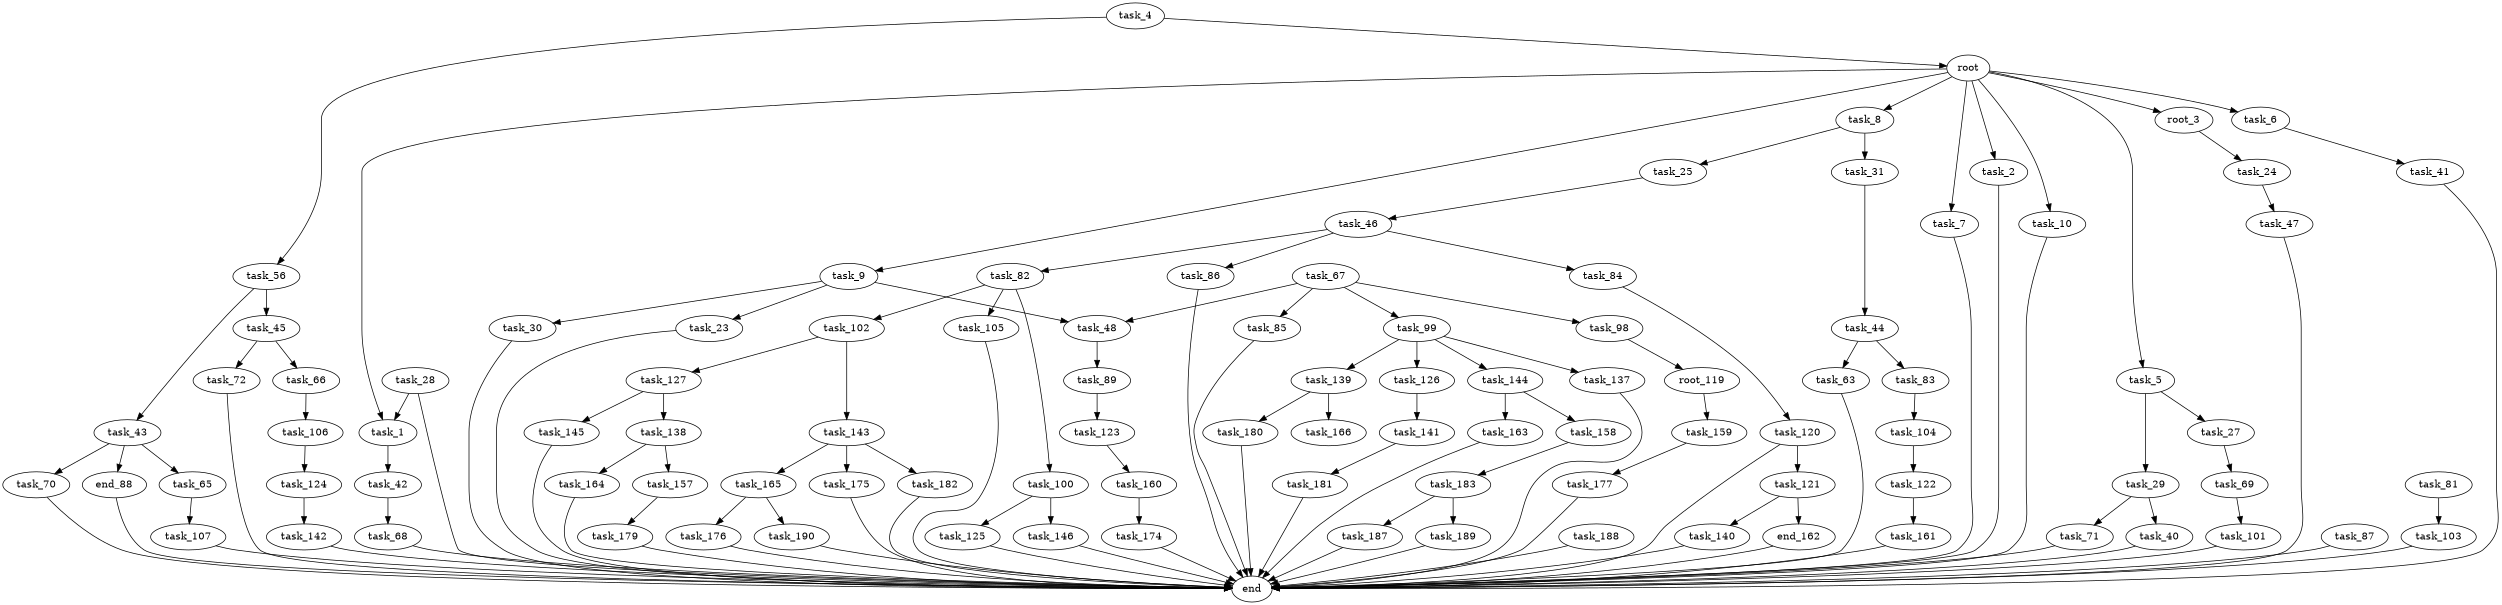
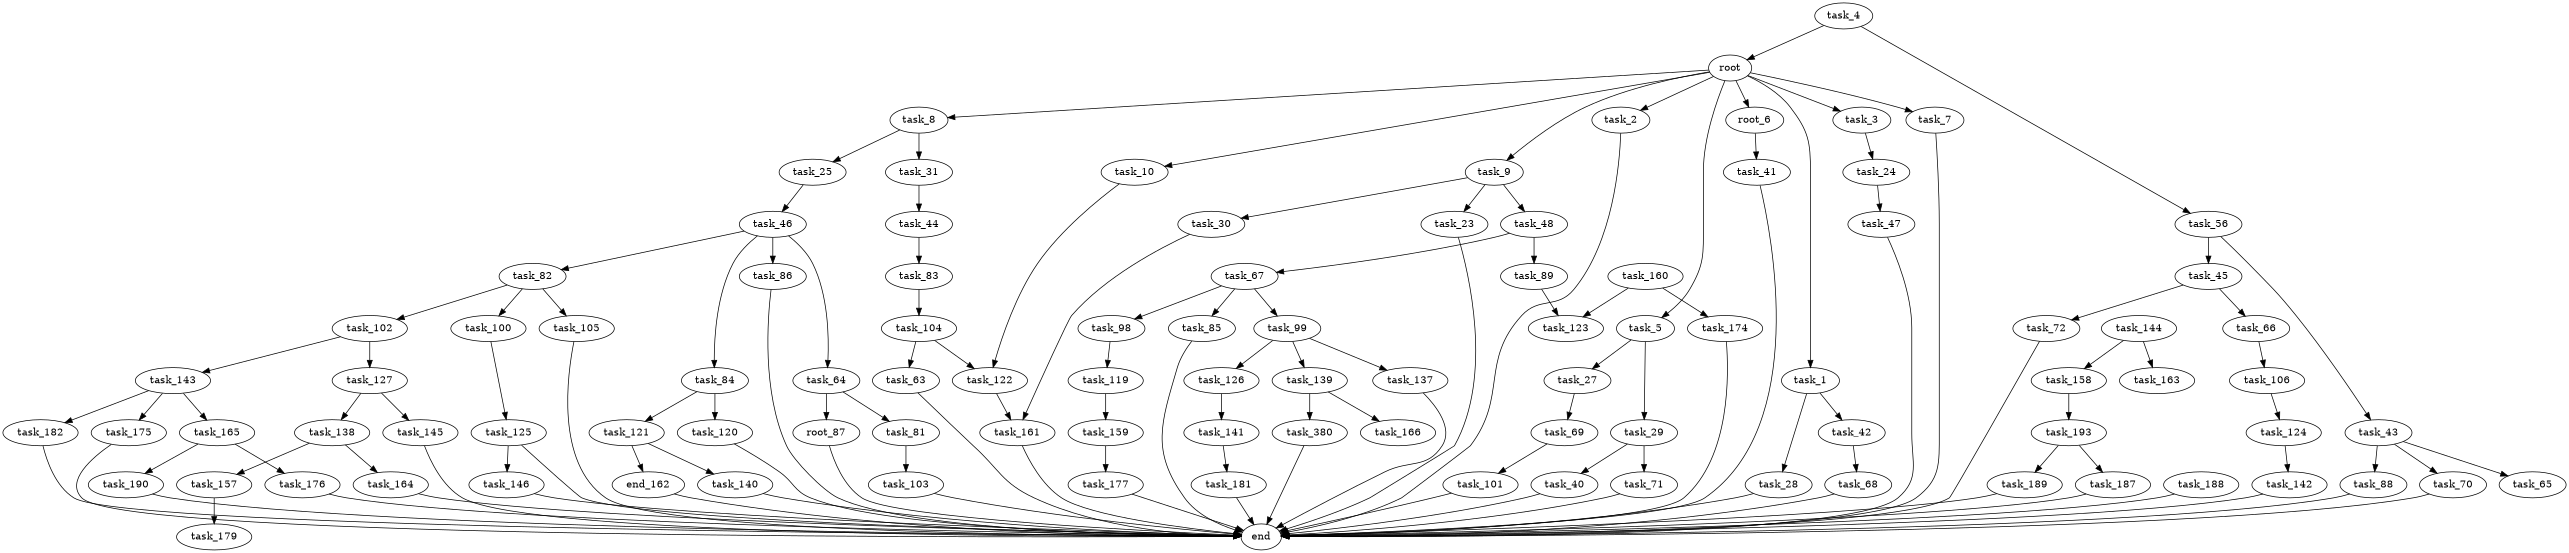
node "root_3": label "root_3" -> "task_3"
node "task_6": label "task_6" -> "root_6"
edge "task_67" -> "task_48": reversed
edge "task_44" -> "task_63": now "task_104" -> "task_63"
edge "task_99" -> "task_144": removed
node "task_64": added
node "root_119": label "root_119" -> "task_119"
edge "task_28" -> "task_1": reversed
node "task_180": label "task_180" -> "task_380"
edge "task_120" -> "task_121": now "task_84" -> "task_121"
edge "task_123" -> "task_160": reversed
node "end_88": label "end_88" -> "task_88"
node "task_183": label "task_183" -> "task_193"
edge "task_163" -> "end": removed
edge "task_100" -> "task_146": now "task_125" -> "task_146"
node "task_107": removed
node "task_87": label "task_87" -> "root_87"
edge "task_10" -> "end": now "task_10" -> "task_122"
edge "task_30" -> "end": now "task_30" -> "task_161"
edge "task_179" -> "end": removed
